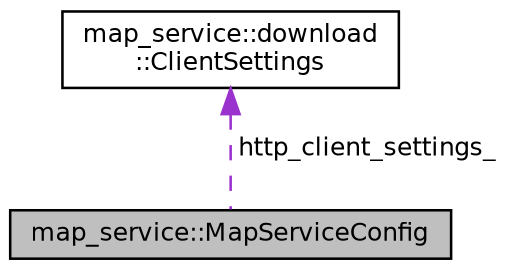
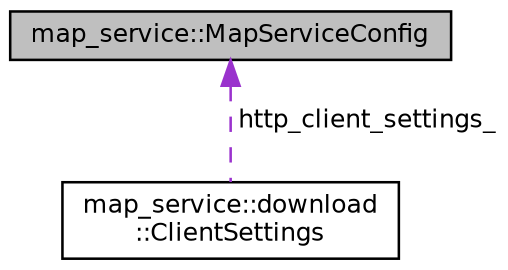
edge "map_service::MapServiceConfig" -> "map_service::download ::ClientSettings": reversed
